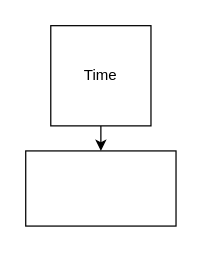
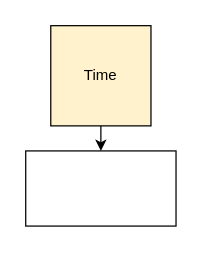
node "Time": fillcolor #ffffff -> #fff2cc
